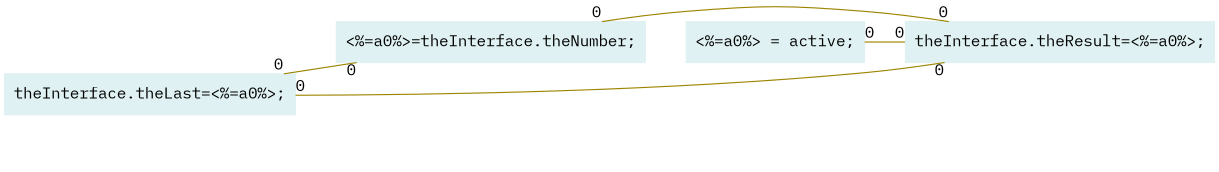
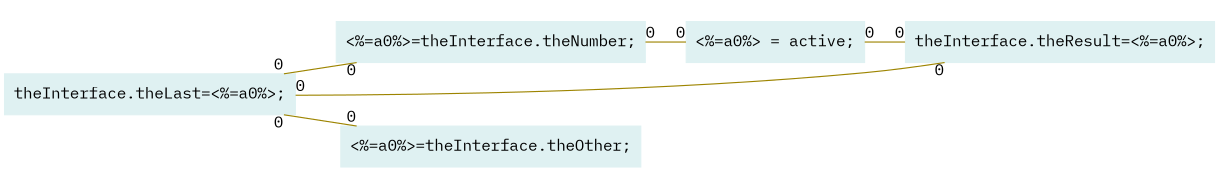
edge "<%=a0%>=theInterface.theNumber;" -- "theInterface.theResult=<%=a0%>;": now "<%=a0%>=theInterface.theNumber;" -- "<%=a0%> = active;"
node "<%=a0%>=theInterface.theOther;": added
